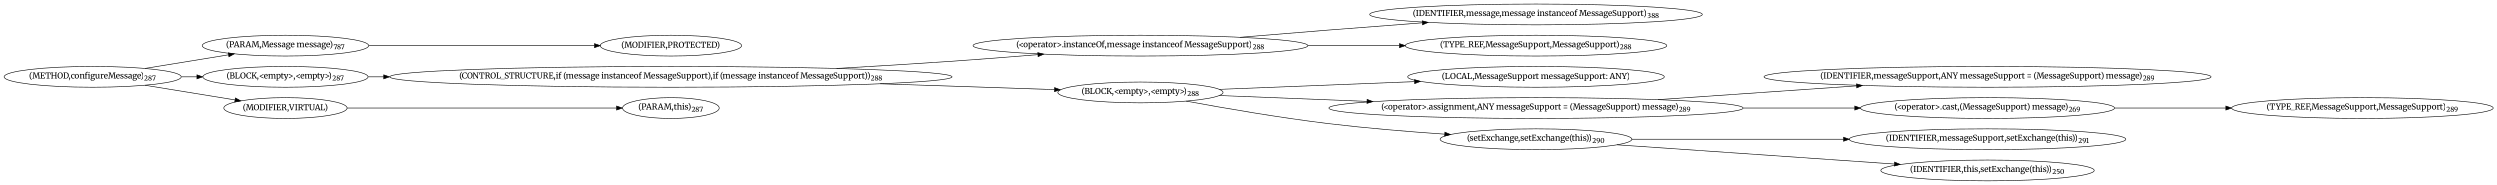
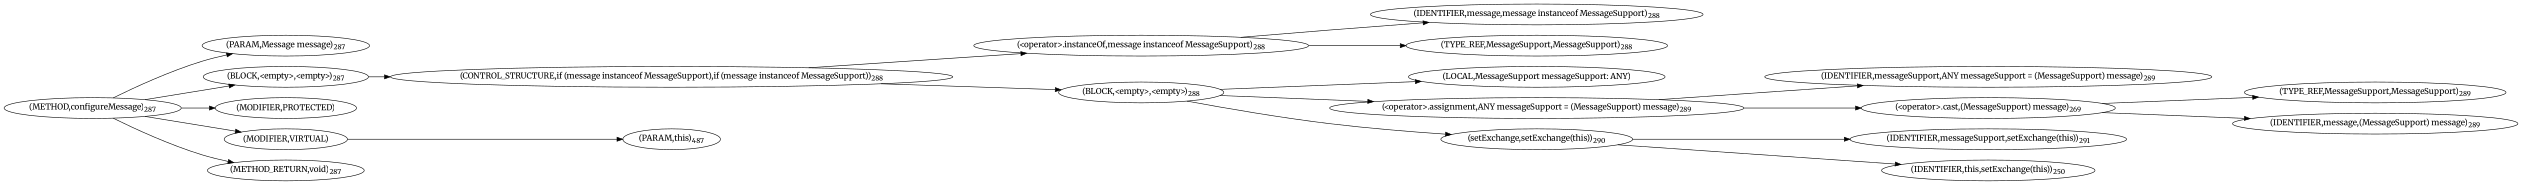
node "(IDENTIFIER,message,message instanceof MessageSupport)": text "388" -> "288"
node "(PARAM,Message message)": text "787" -> "287"
edge "(PARAM,Message message)" -> "(MODIFIER,PROTECTED)": now "(METHOD,configureMessage)" -> "(MODIFIER,PROTECTED)"
node "(PARAM,this)": text "287" -> "487"
node "(IDENTIFIER,message,(MessageSupport) message)": added
node "(METHOD_RETURN,void)": added
